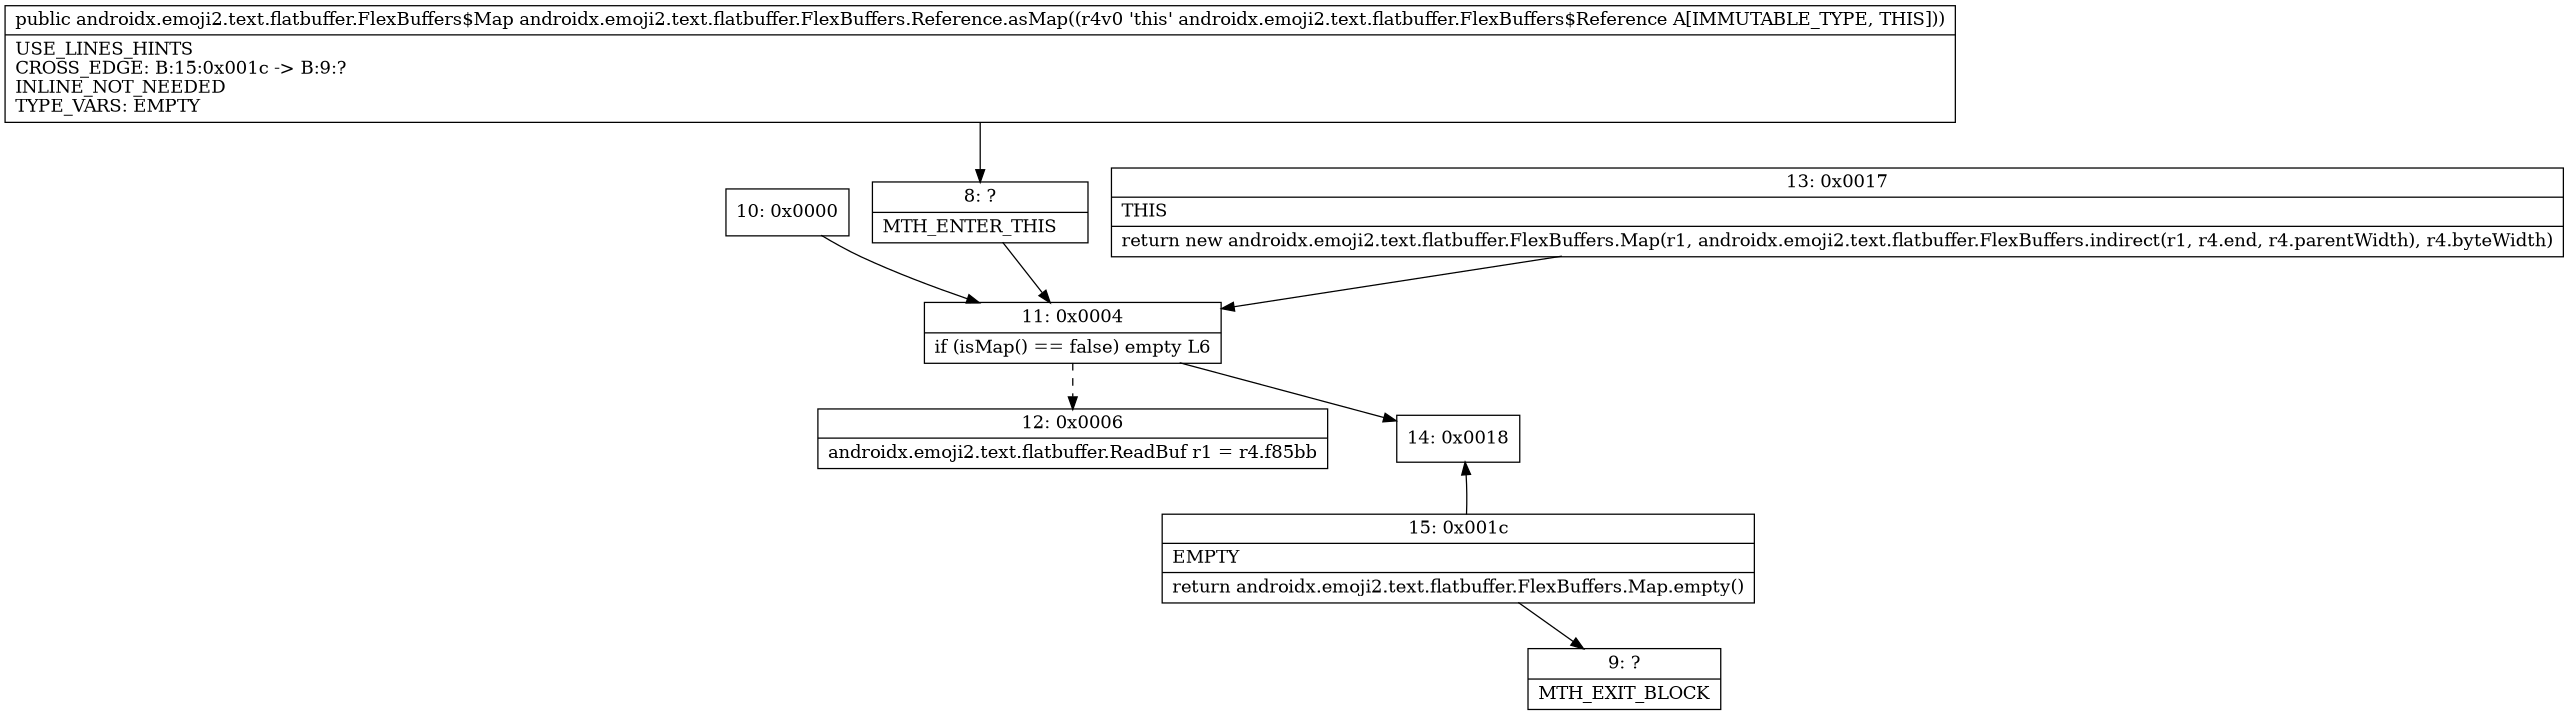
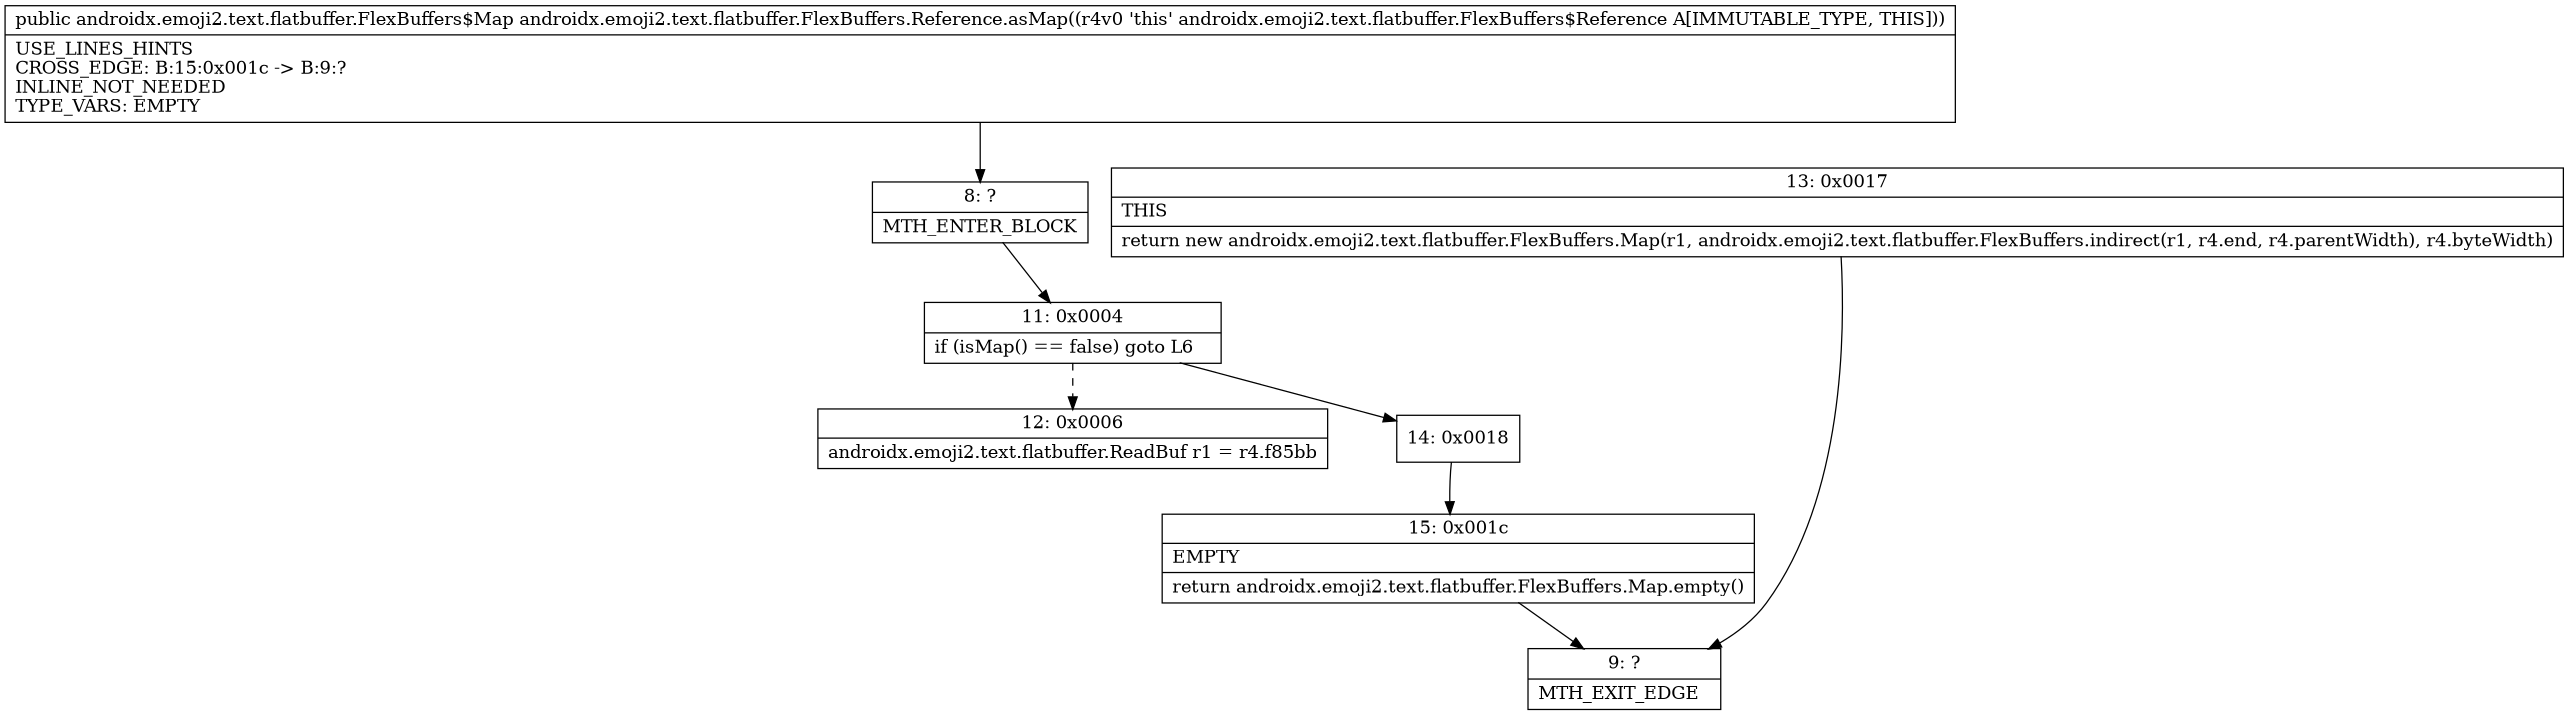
node "10: 0x0000": removed
node "8: ?": text "MTH_ENTER_THIS" -> "MTH_ENTER_BLOCK"
edge "13: 0x0017" -> "11: 0x0004": now "13: 0x0017" -> "9: ?"
node "11: 0x0004": text "if (isMap() == false) empty L6" -> "if (isMap() == false) goto L6"
edge "15: 0x001c" -> "14: 0x0018": reversed
node "9: ?": text "MTH_EXIT_BLOCK" -> "MTH_EXIT_EDGE"
